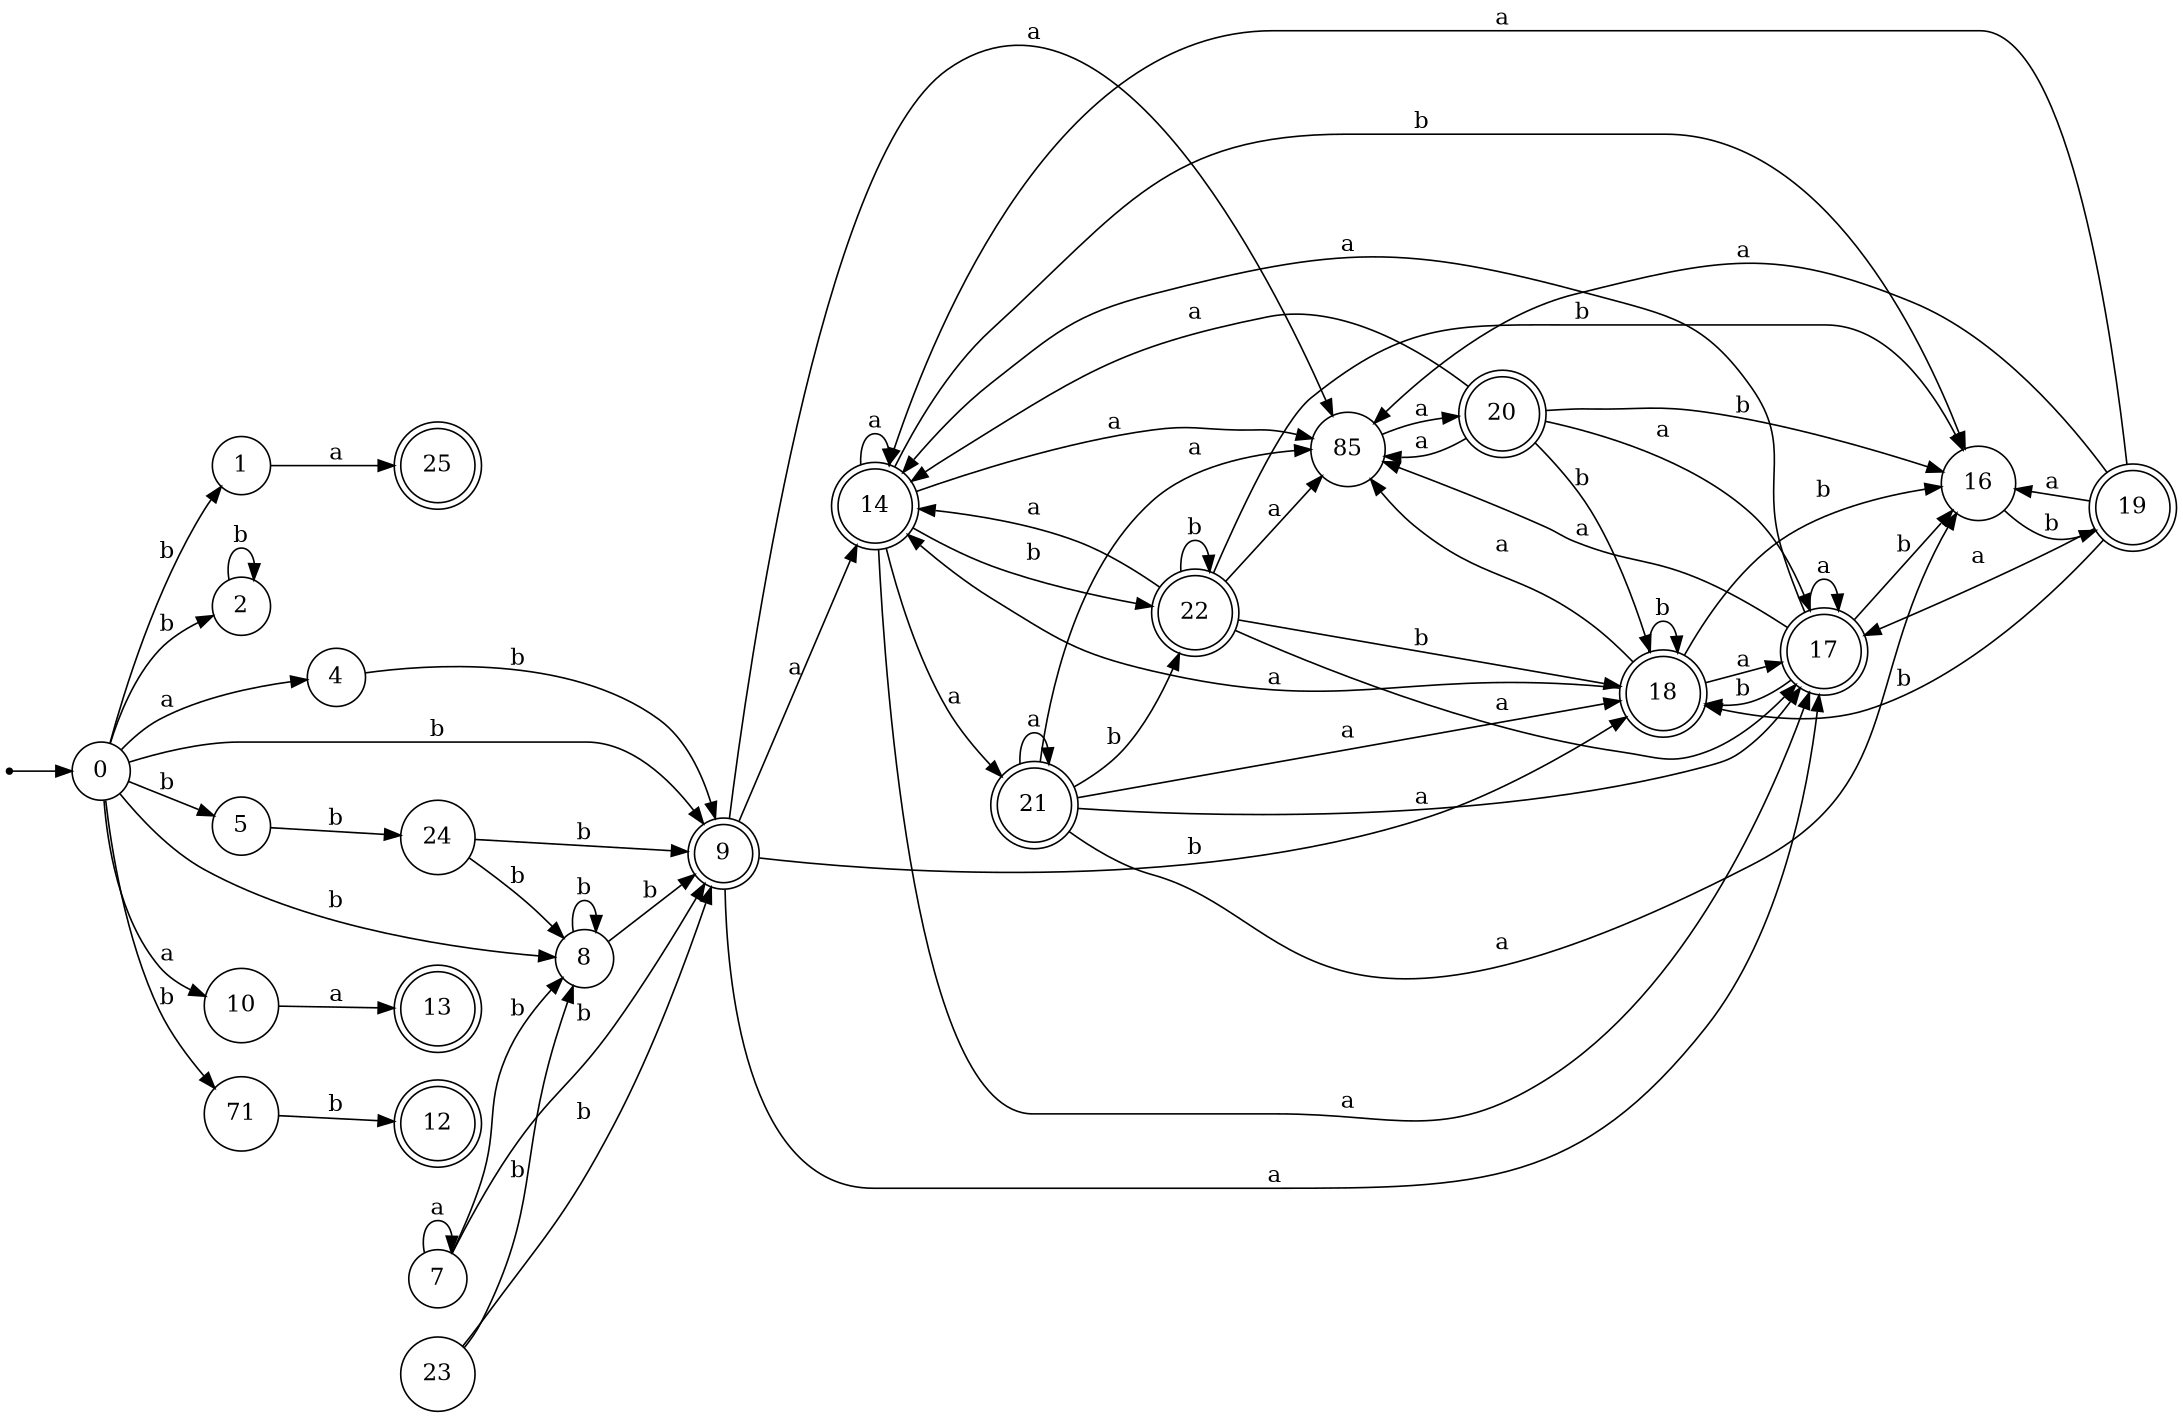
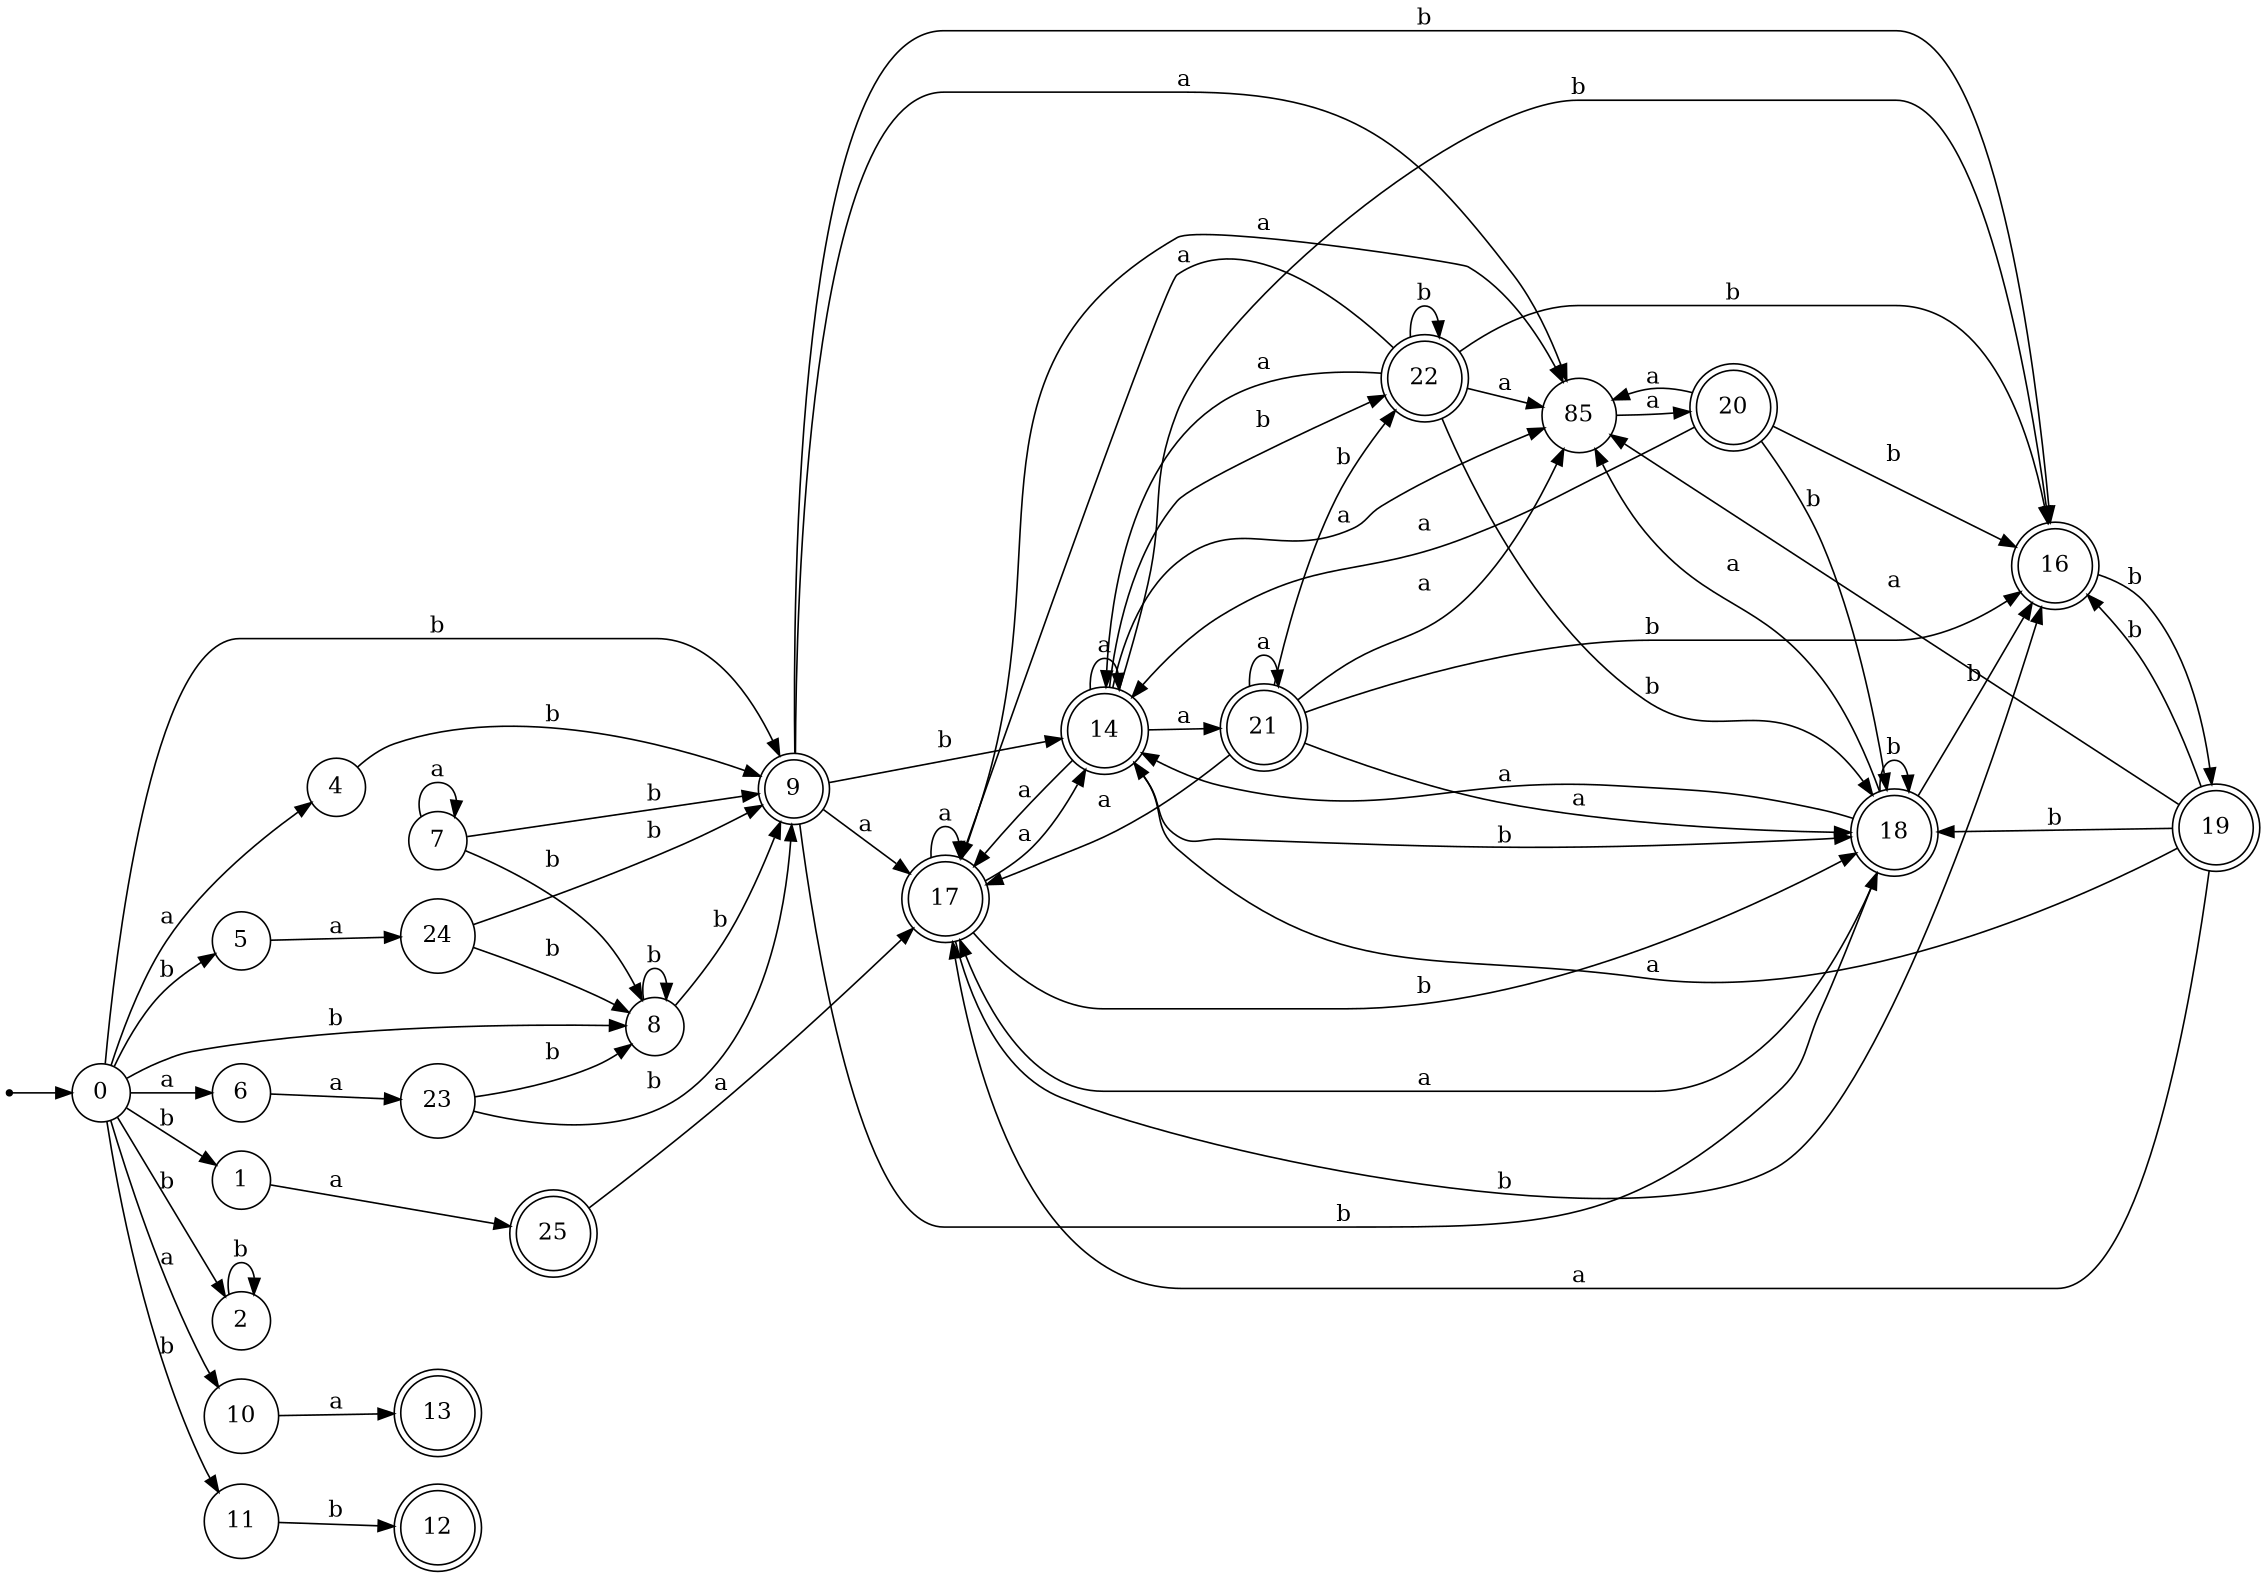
edge "9" -> "16": added, label "b"
edge "20" -> "17": now "25" -> "17"
node "16": shape circle -> doublecircle
edge "19" -> "16": label "a" -> "b"
edge "9" -> "14": label "a" -> "b"
edge "5" -> "24": label "b" -> "a"
edge "14" -> "18": added, label "b"
edge "21" -> "16": label "a" -> "b"
node "6": added
node "71": label "71" -> "11"
